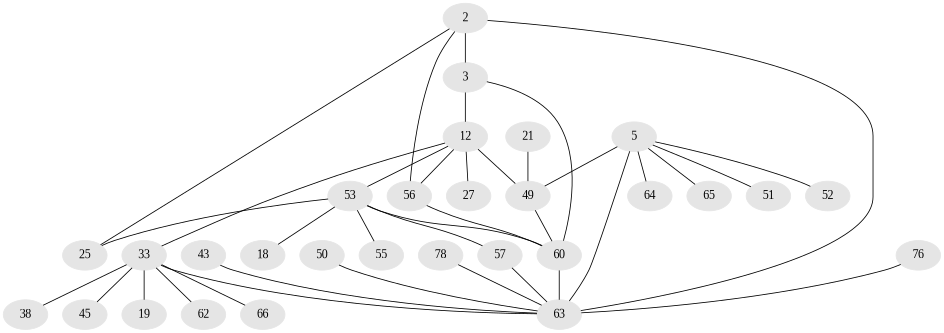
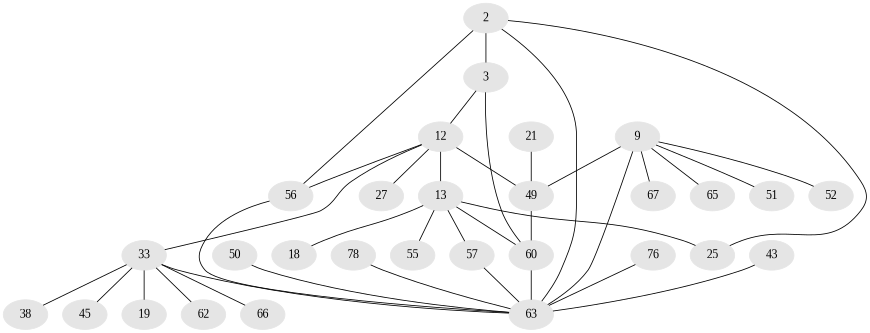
node "5": label "5" -> "9"
node "53": label "53" -> "13"
node "64": label "64" -> "67"
edge "56" -- "60": now "56" -- "63"
